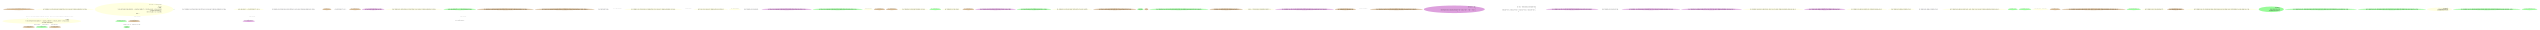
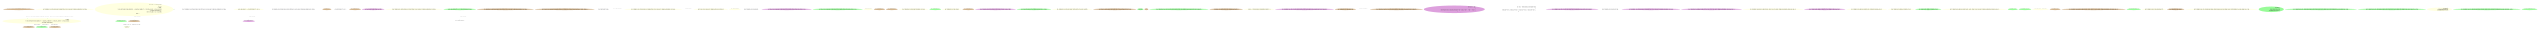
node "Exit CommandLine.Text.Example<T>.Example(string, T)": fillcolor white -> palegreen
node "t.Equals(f)": fillcolor palegreen -> lightyellow
